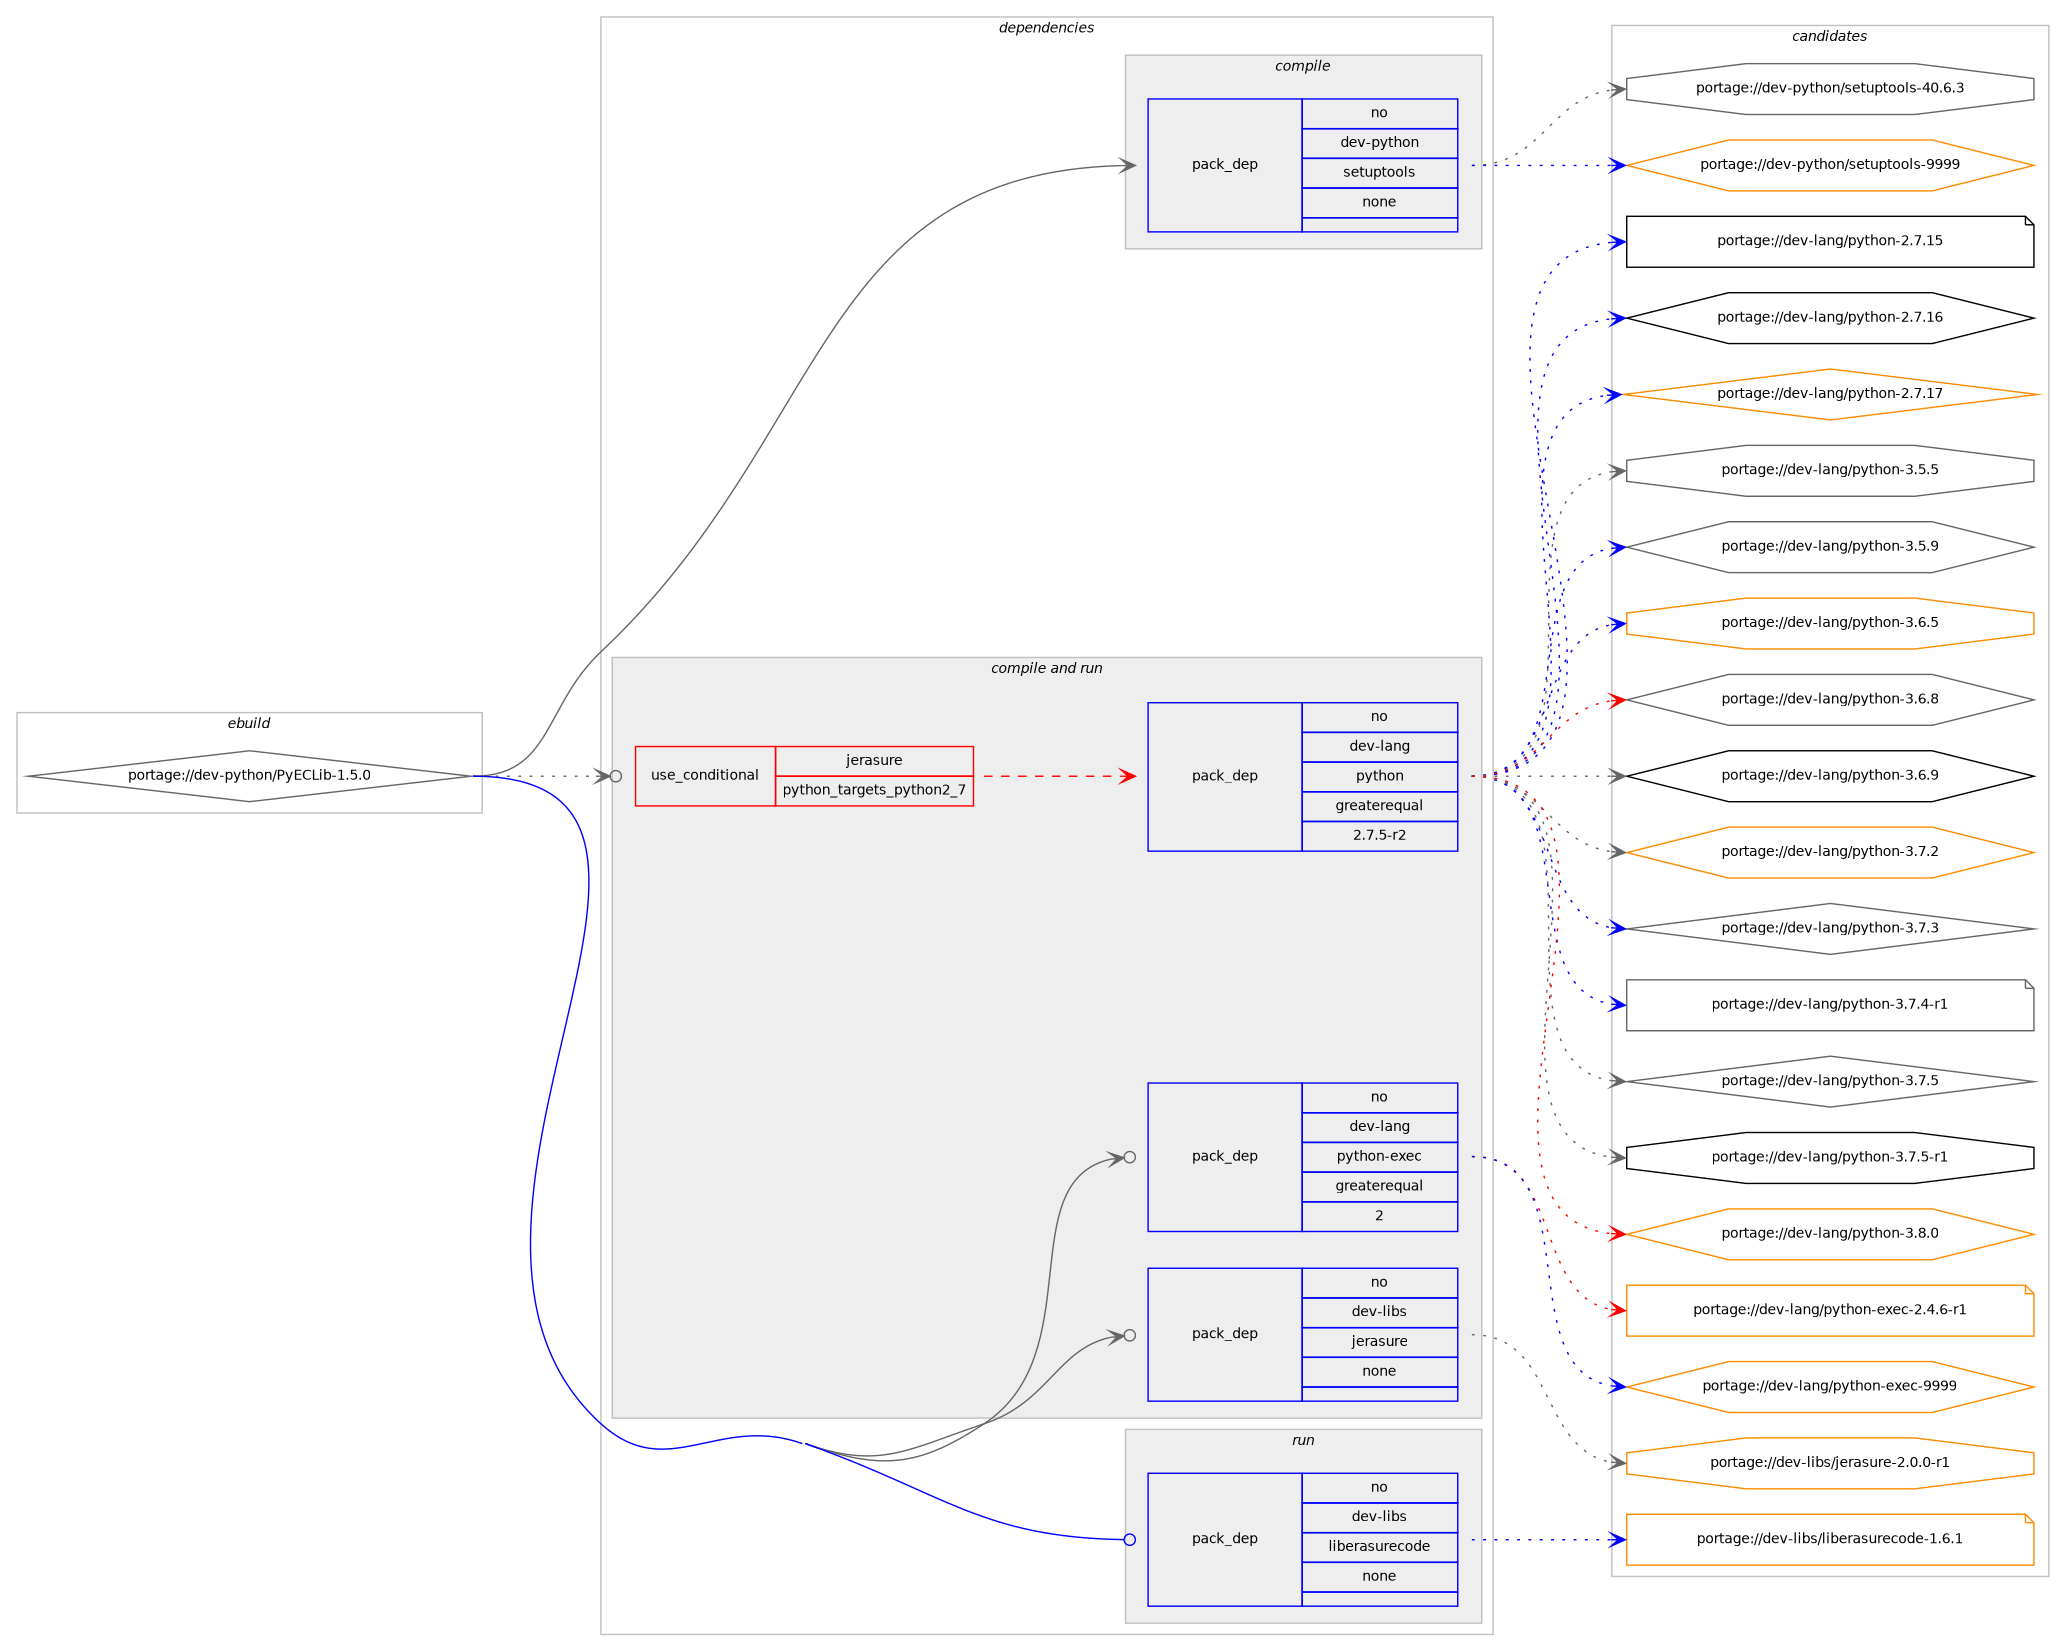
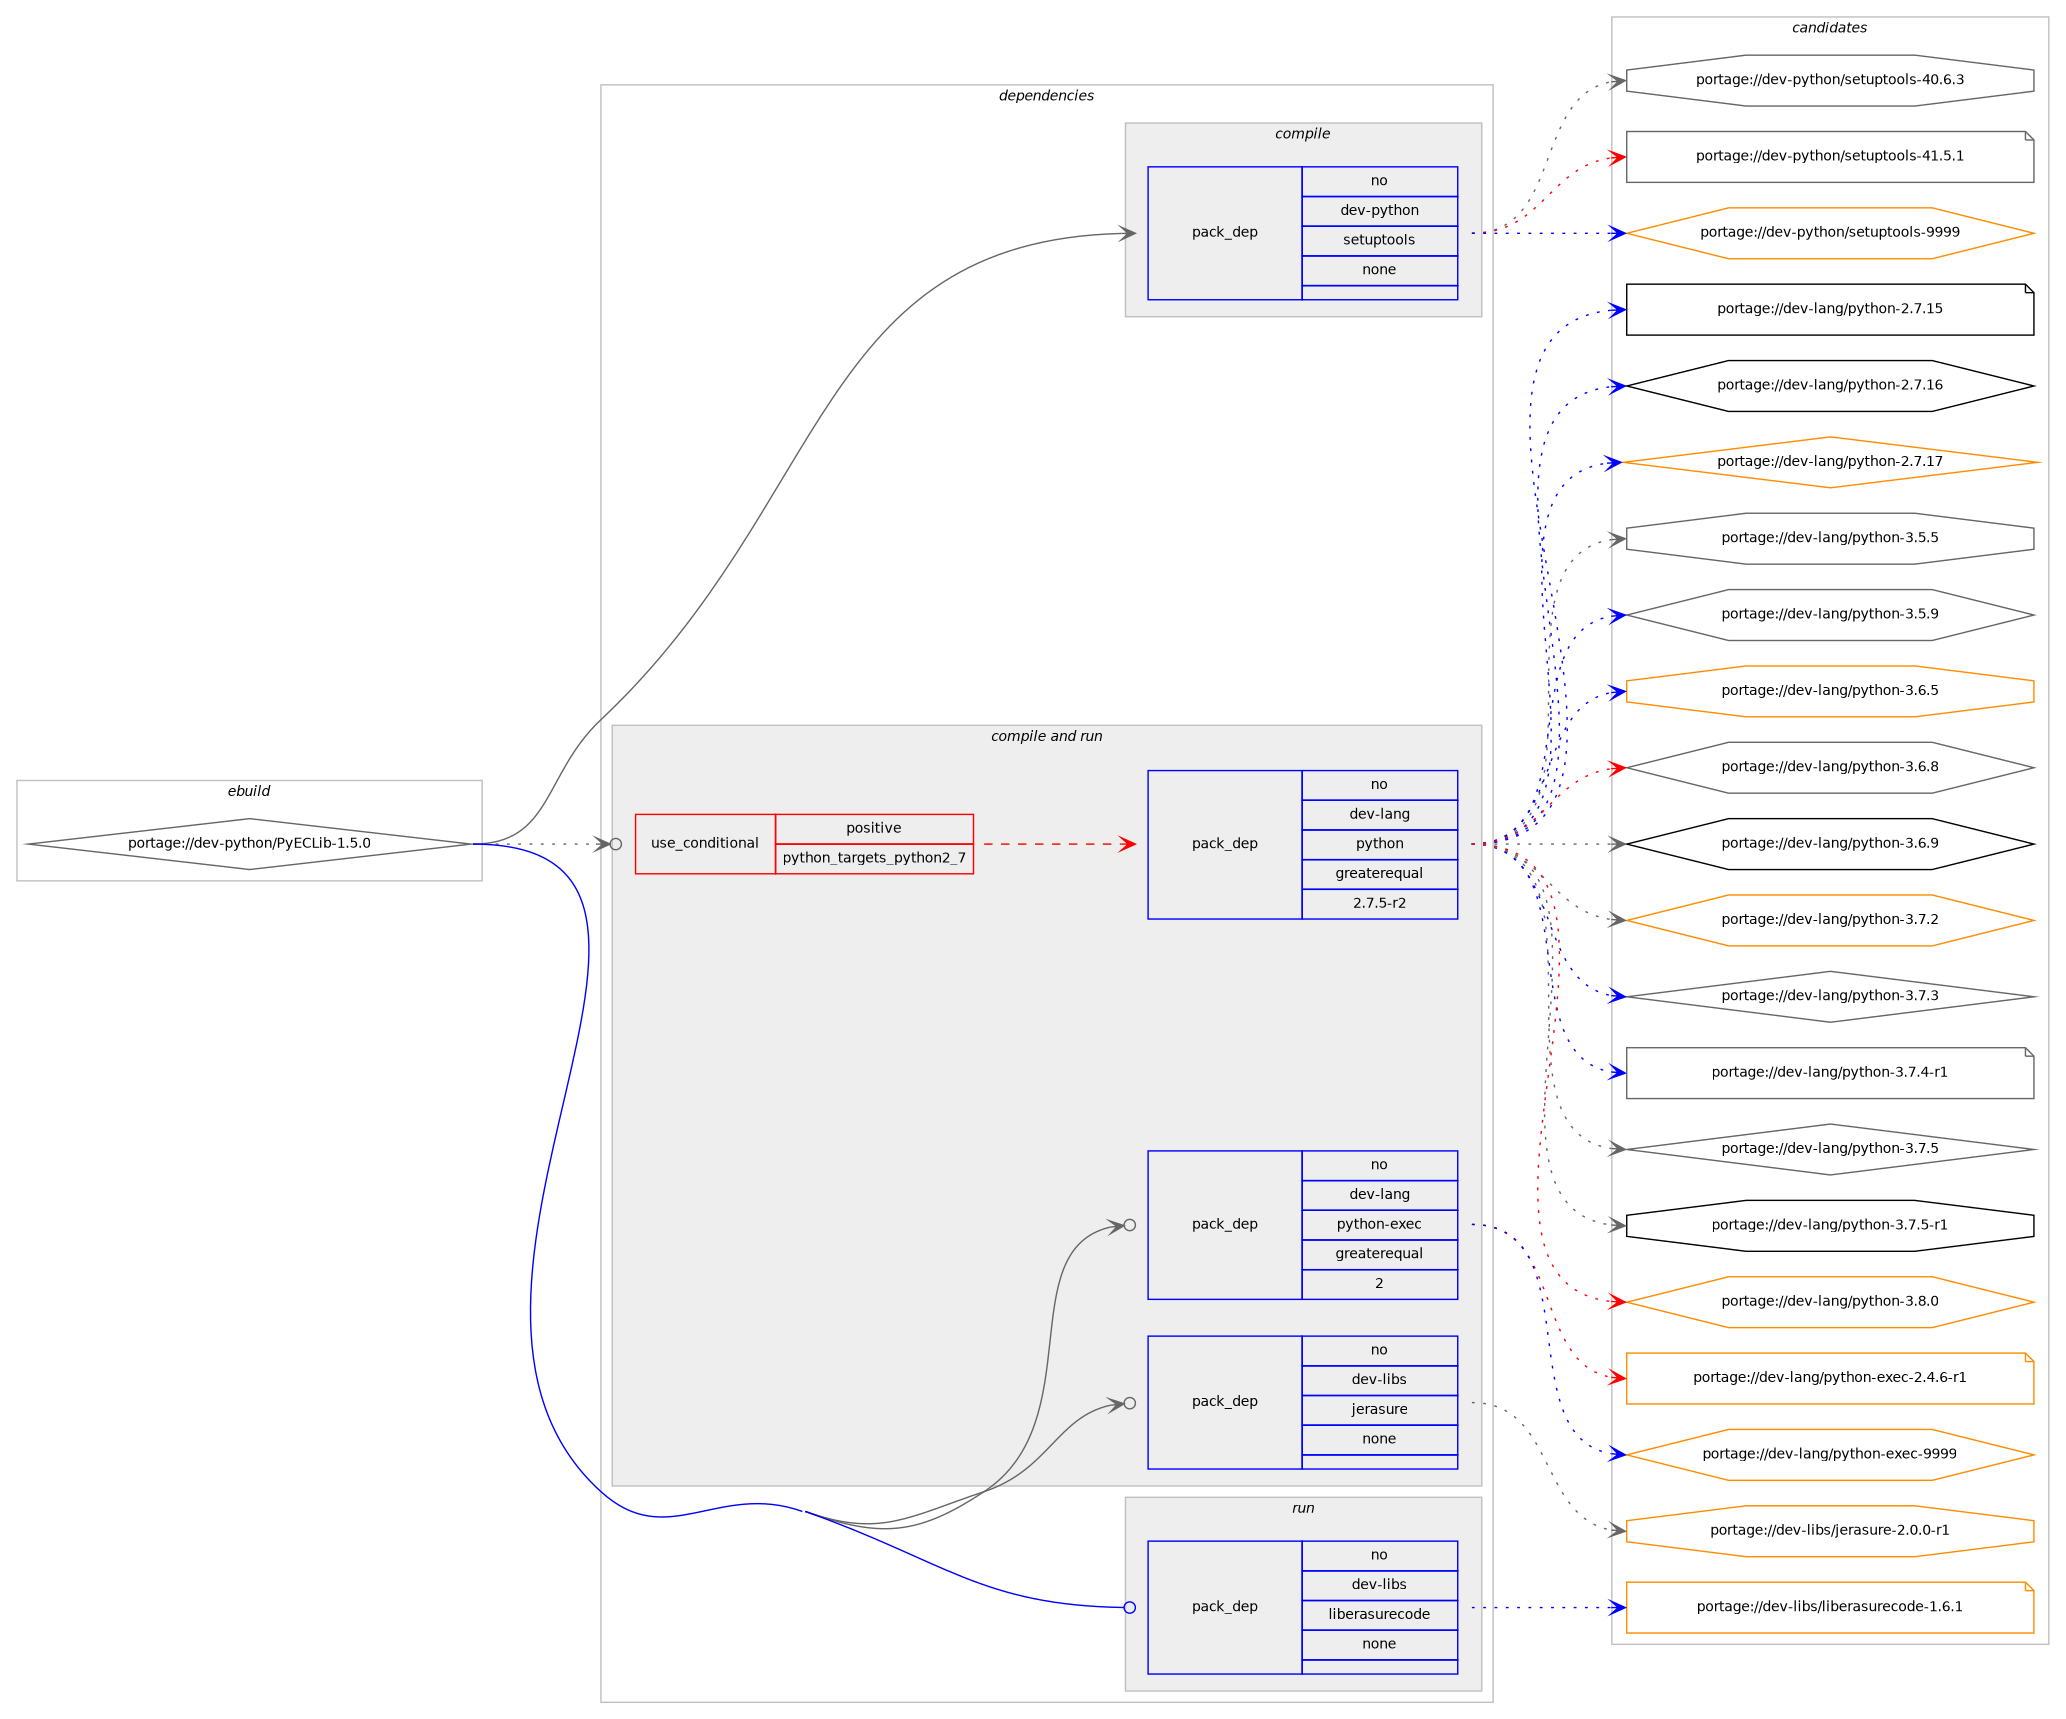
node "portage://dev-python/setuptools-41.5.1": added
node "use_conditional": text "jerasure" -> "positive"
